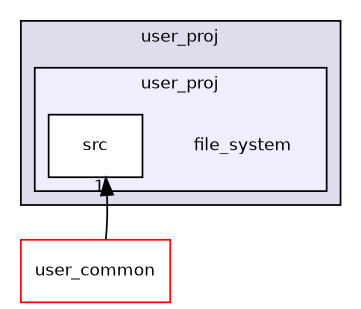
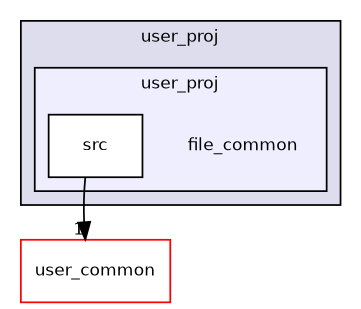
node "file_system": label "file_system" -> "file_common"
edge "user_common" -> "src": reversed
